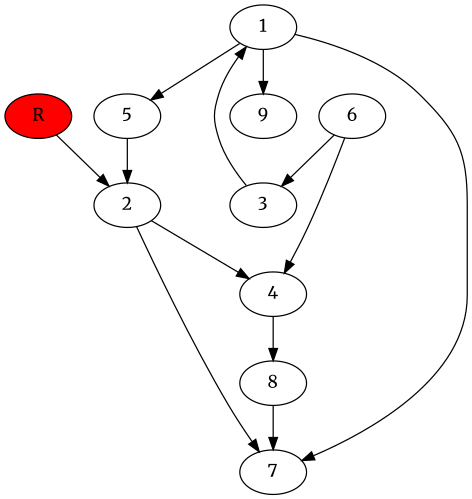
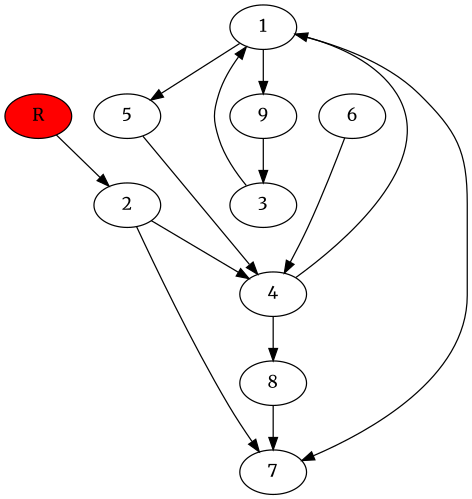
edge "4" -> "1": added
edge "5" -> "2": now "5" -> "4"
edge "6" -> "3": now "9" -> "3"
